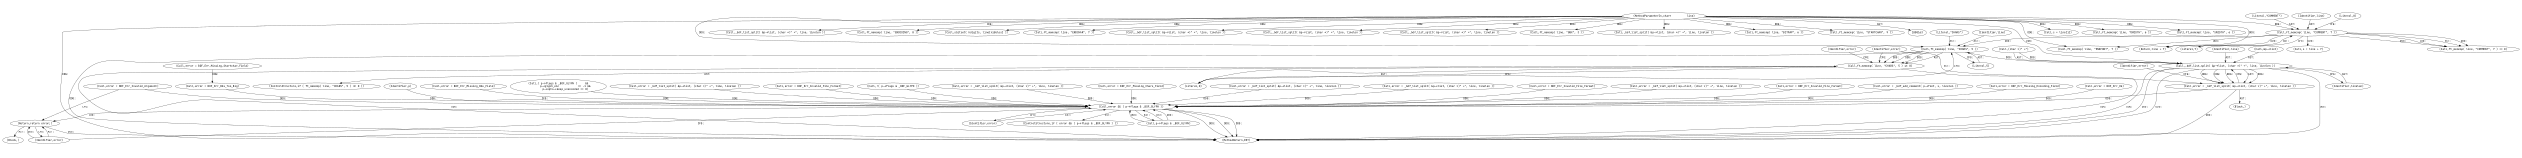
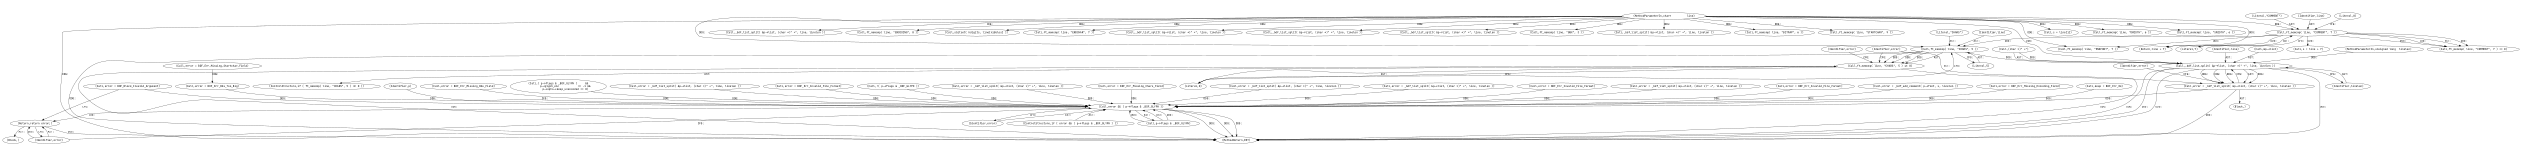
node "1000163": removed
node "(MethodParameterIn,unsigned long  linelen)": added
node "(Call,error = BDF_Err_Invalid_Argument)": label "(Call,error = BDF_Err_Invalid_Argument)" -> "(Call,error = BDF_Block_Invalid_Argument)"
node "(Call,error = BDF_Err_Ok)": label "(Call,error = BDF_Err_Ok)" -> "(Call,keep = BDF_Err_Ok)"
edge "(Call,error && ( p->flags & _BDF_GLYPH ))" -> "(ControlStructure,if ( error && ( p->flags & _BDF_GLYPH ) ))": reversed
